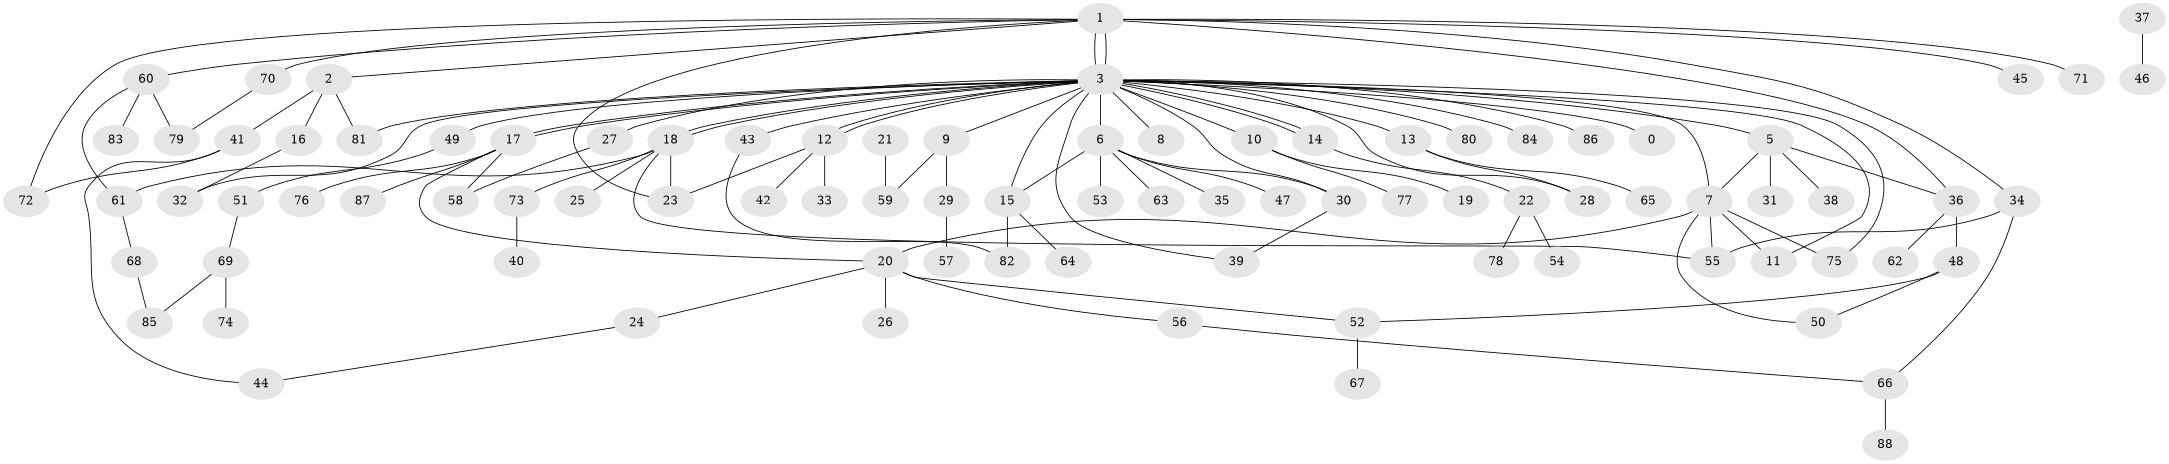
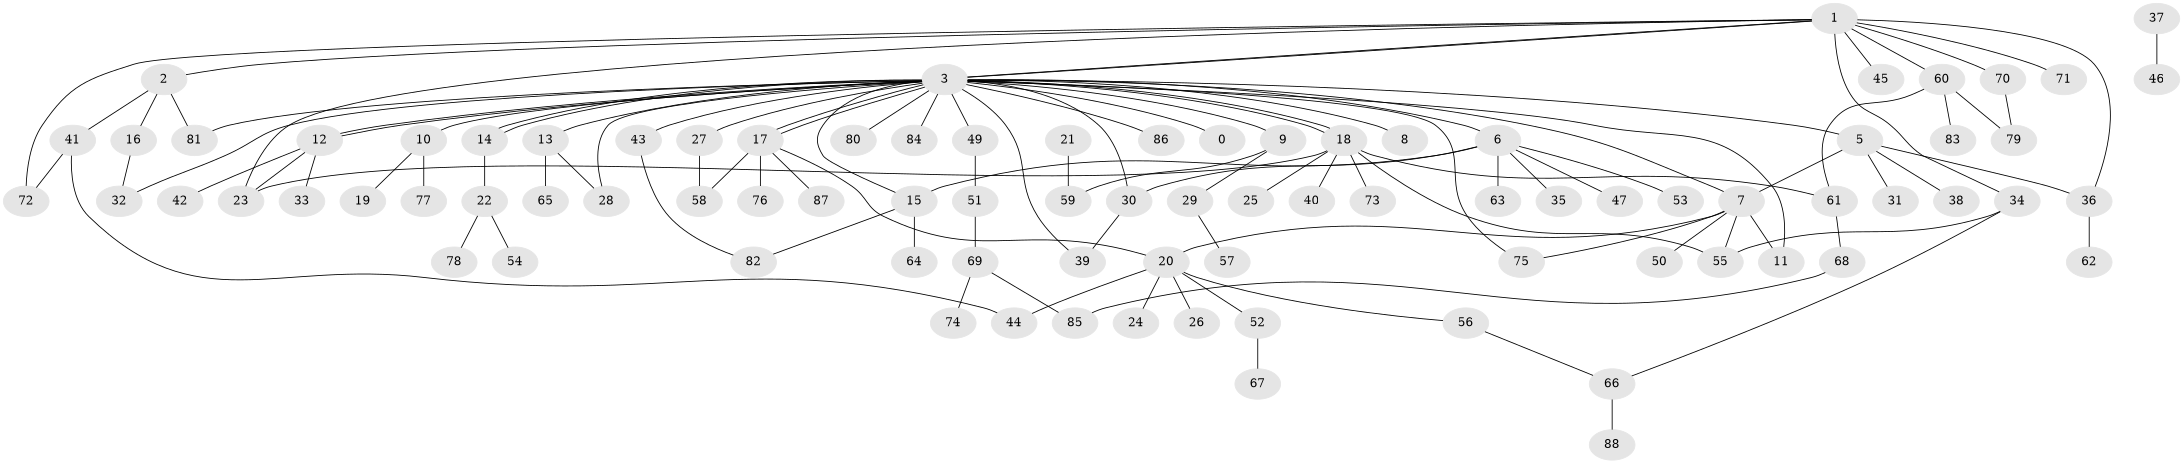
edge "73" -- "40": now "18" -- "40"
node "48": removed
edge "24" -- "44": now "20" -- "44"
